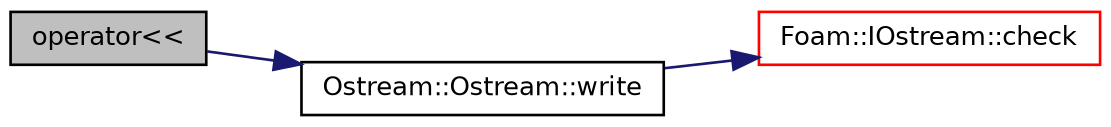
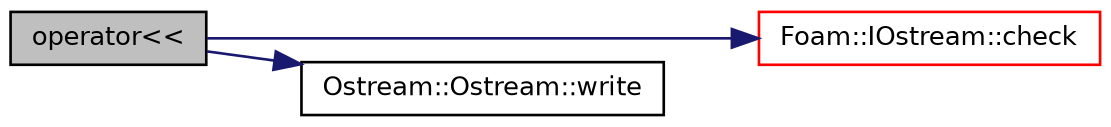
edge "Ostream::Ostream::write" -> "Foam::IOstream::check": now "operator<<" -> "Foam::IOstream::check"
